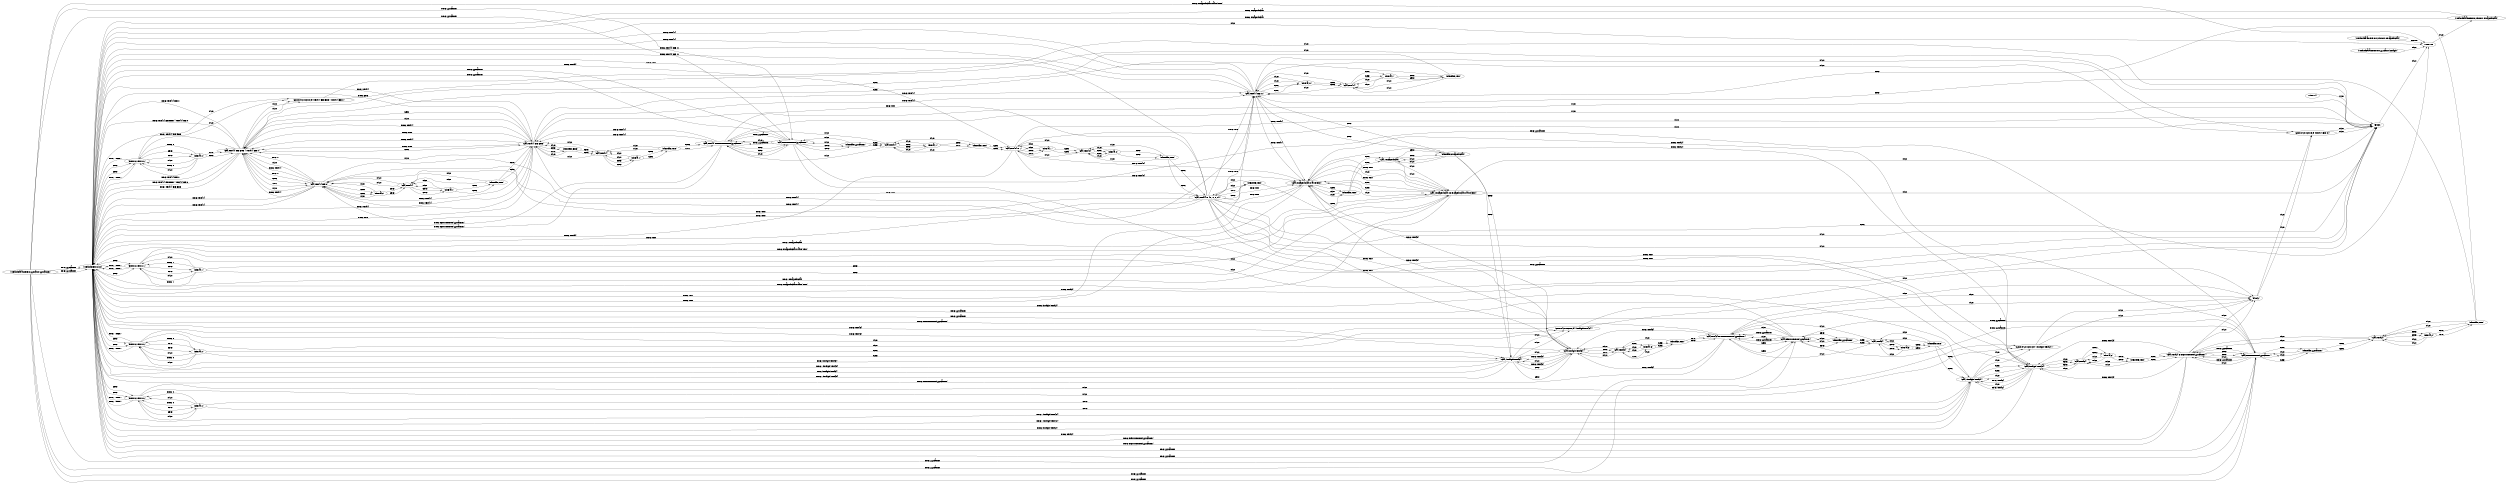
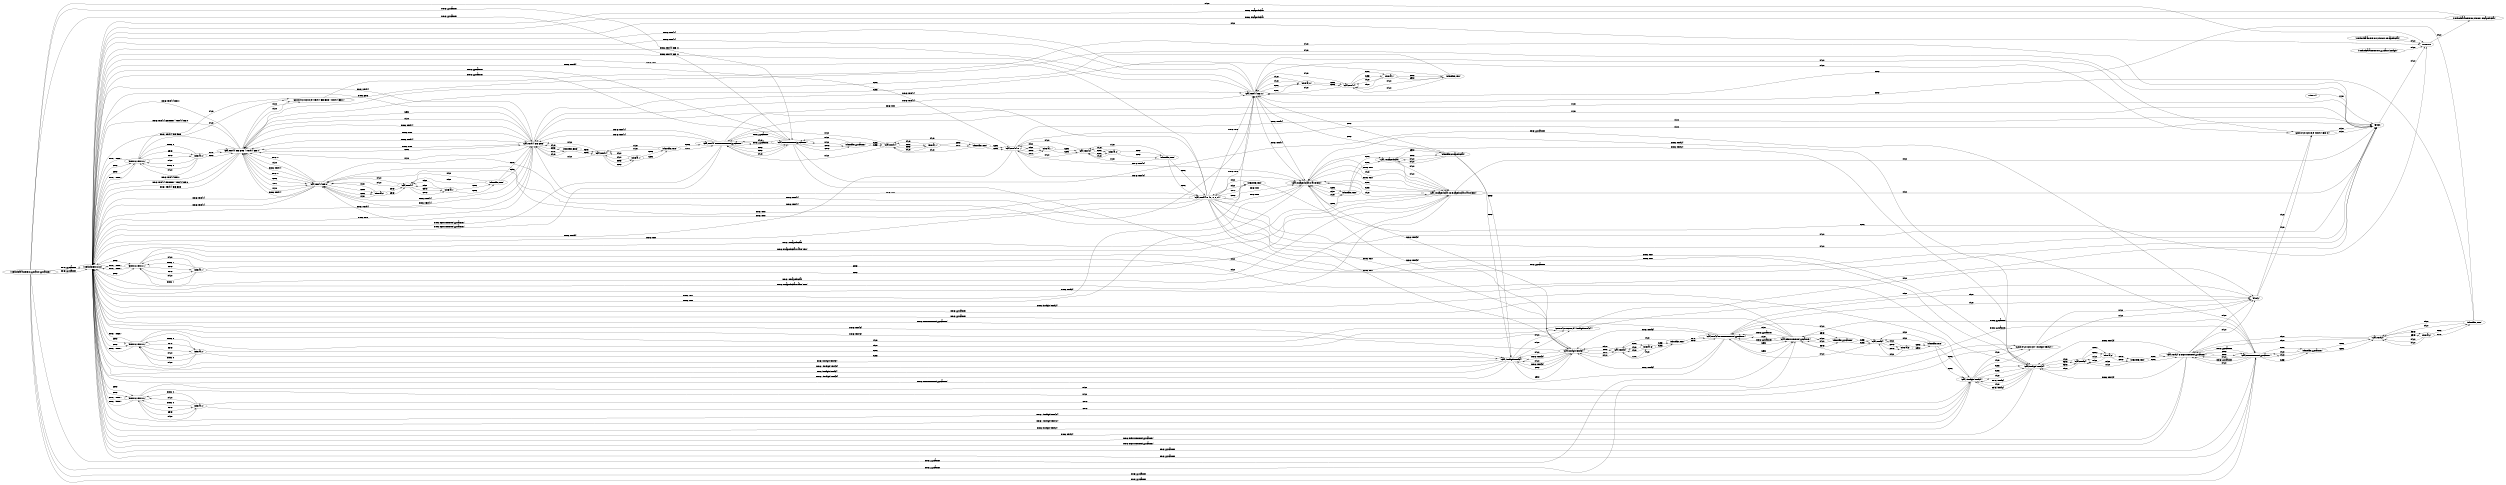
edge "(MethodParameterIn,yyscan_t yyscanner)" -> "1000100": label "DDG: escaped_char_value(text)" -> "AST: "
edge "(MethodParameterOut,uint0_t* escaped_char)" -> "1000100": label "INPUT: " -> "AST: "
